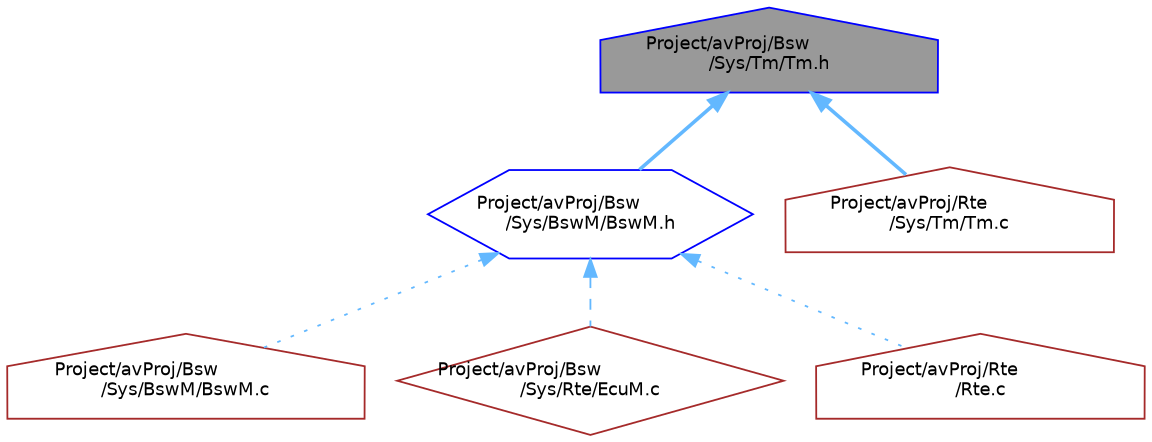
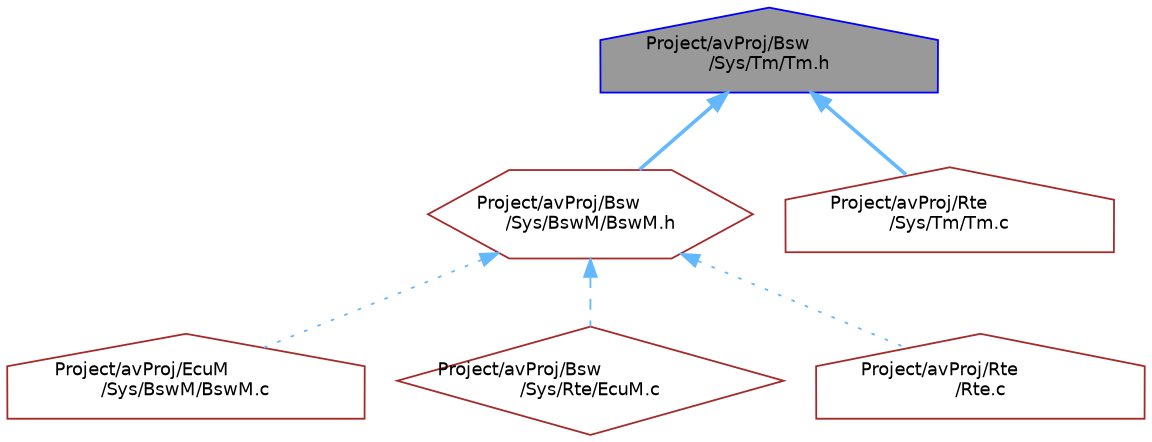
node "Project/avProj/Bsw /Sys/BswM/BswM.h": color blue -> brown
node "Project/avProj/Bsw /Sys/BswM/BswM.c": label "Project/avProj/Bsw /Sys/BswM/BswM.c" -> "Project/avProj/EcuM /Sys/BswM/BswM.c"
